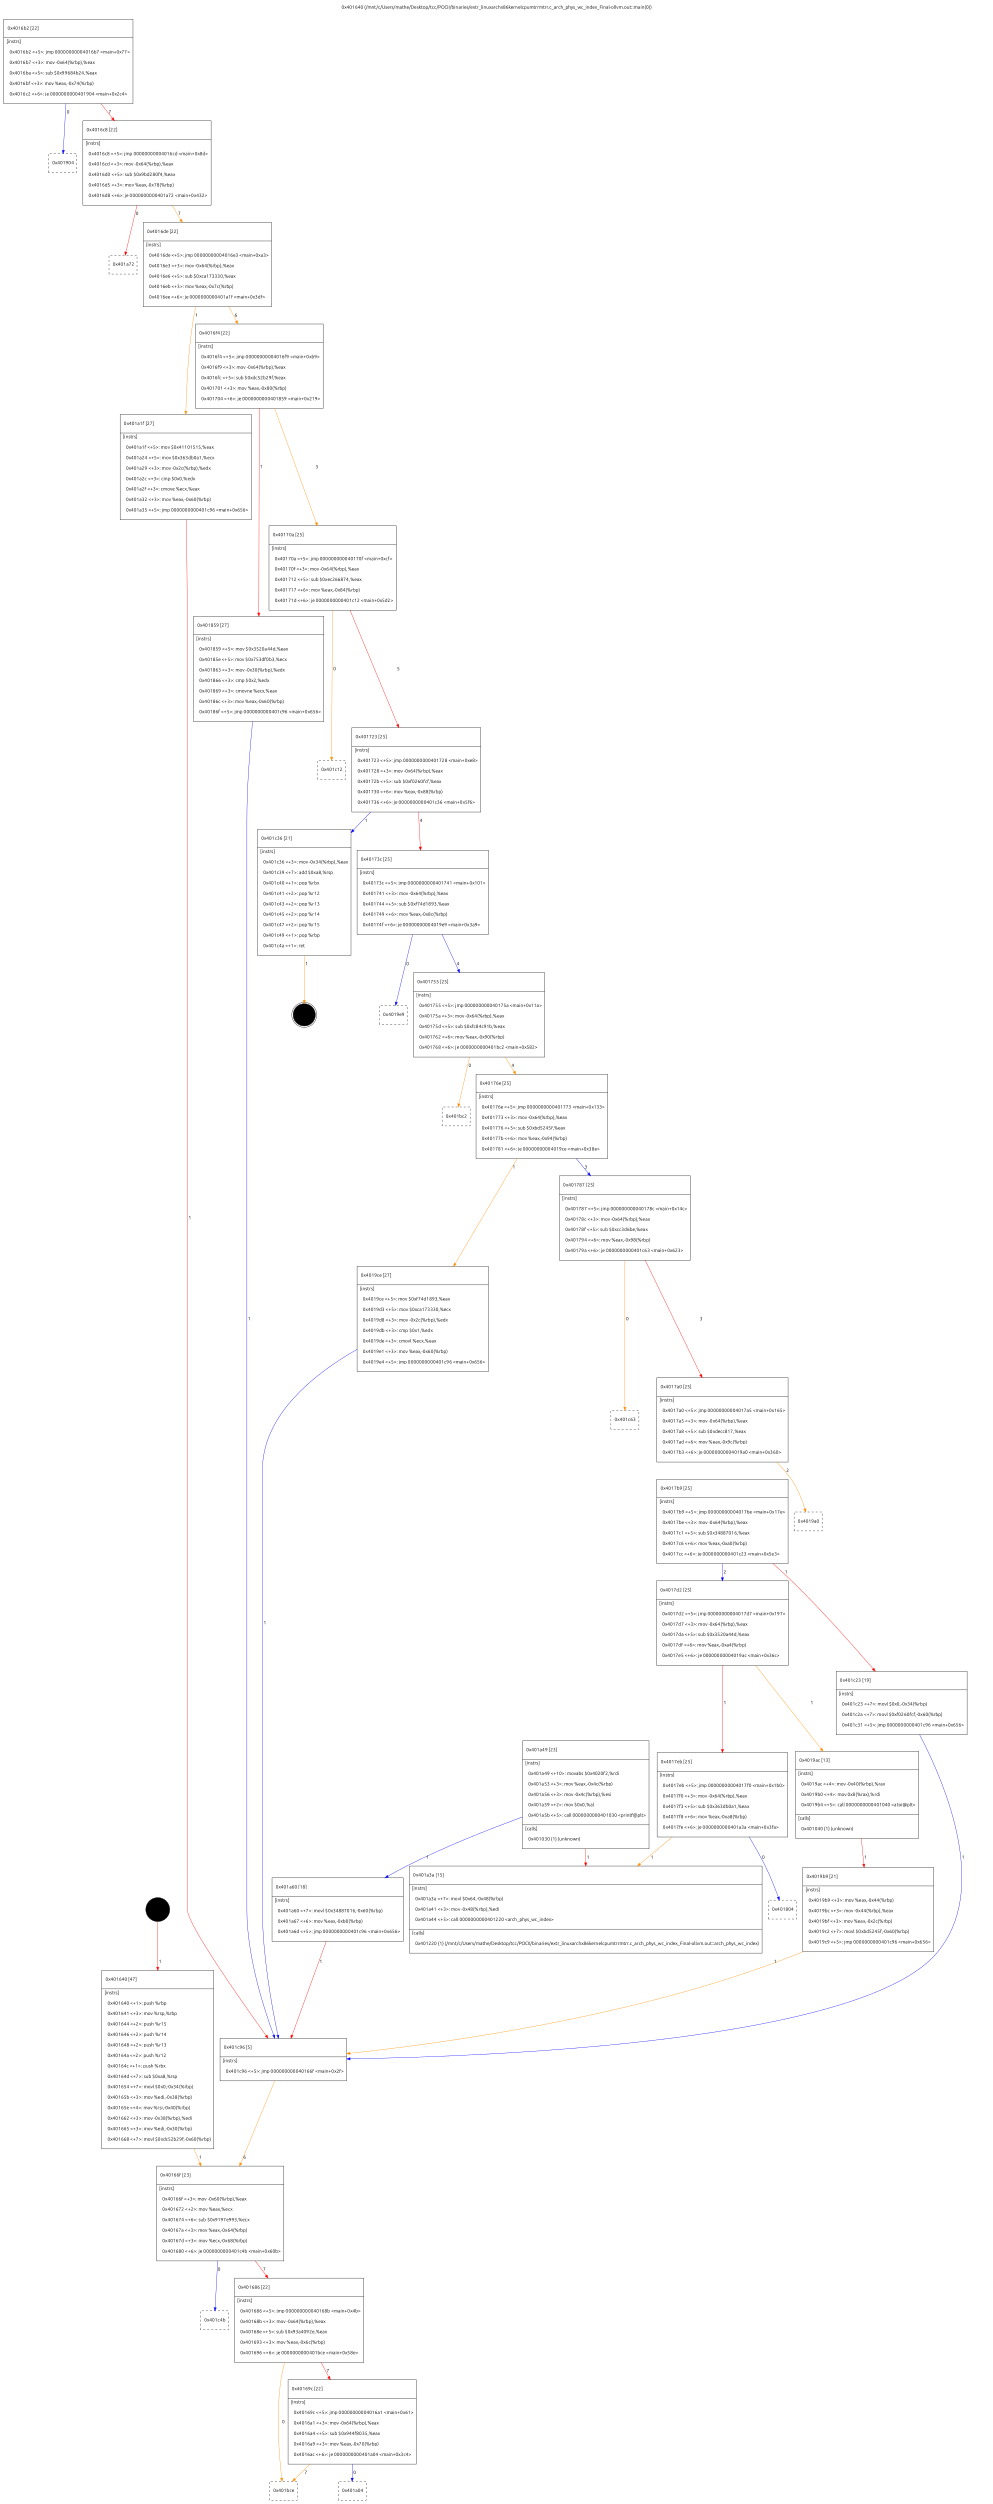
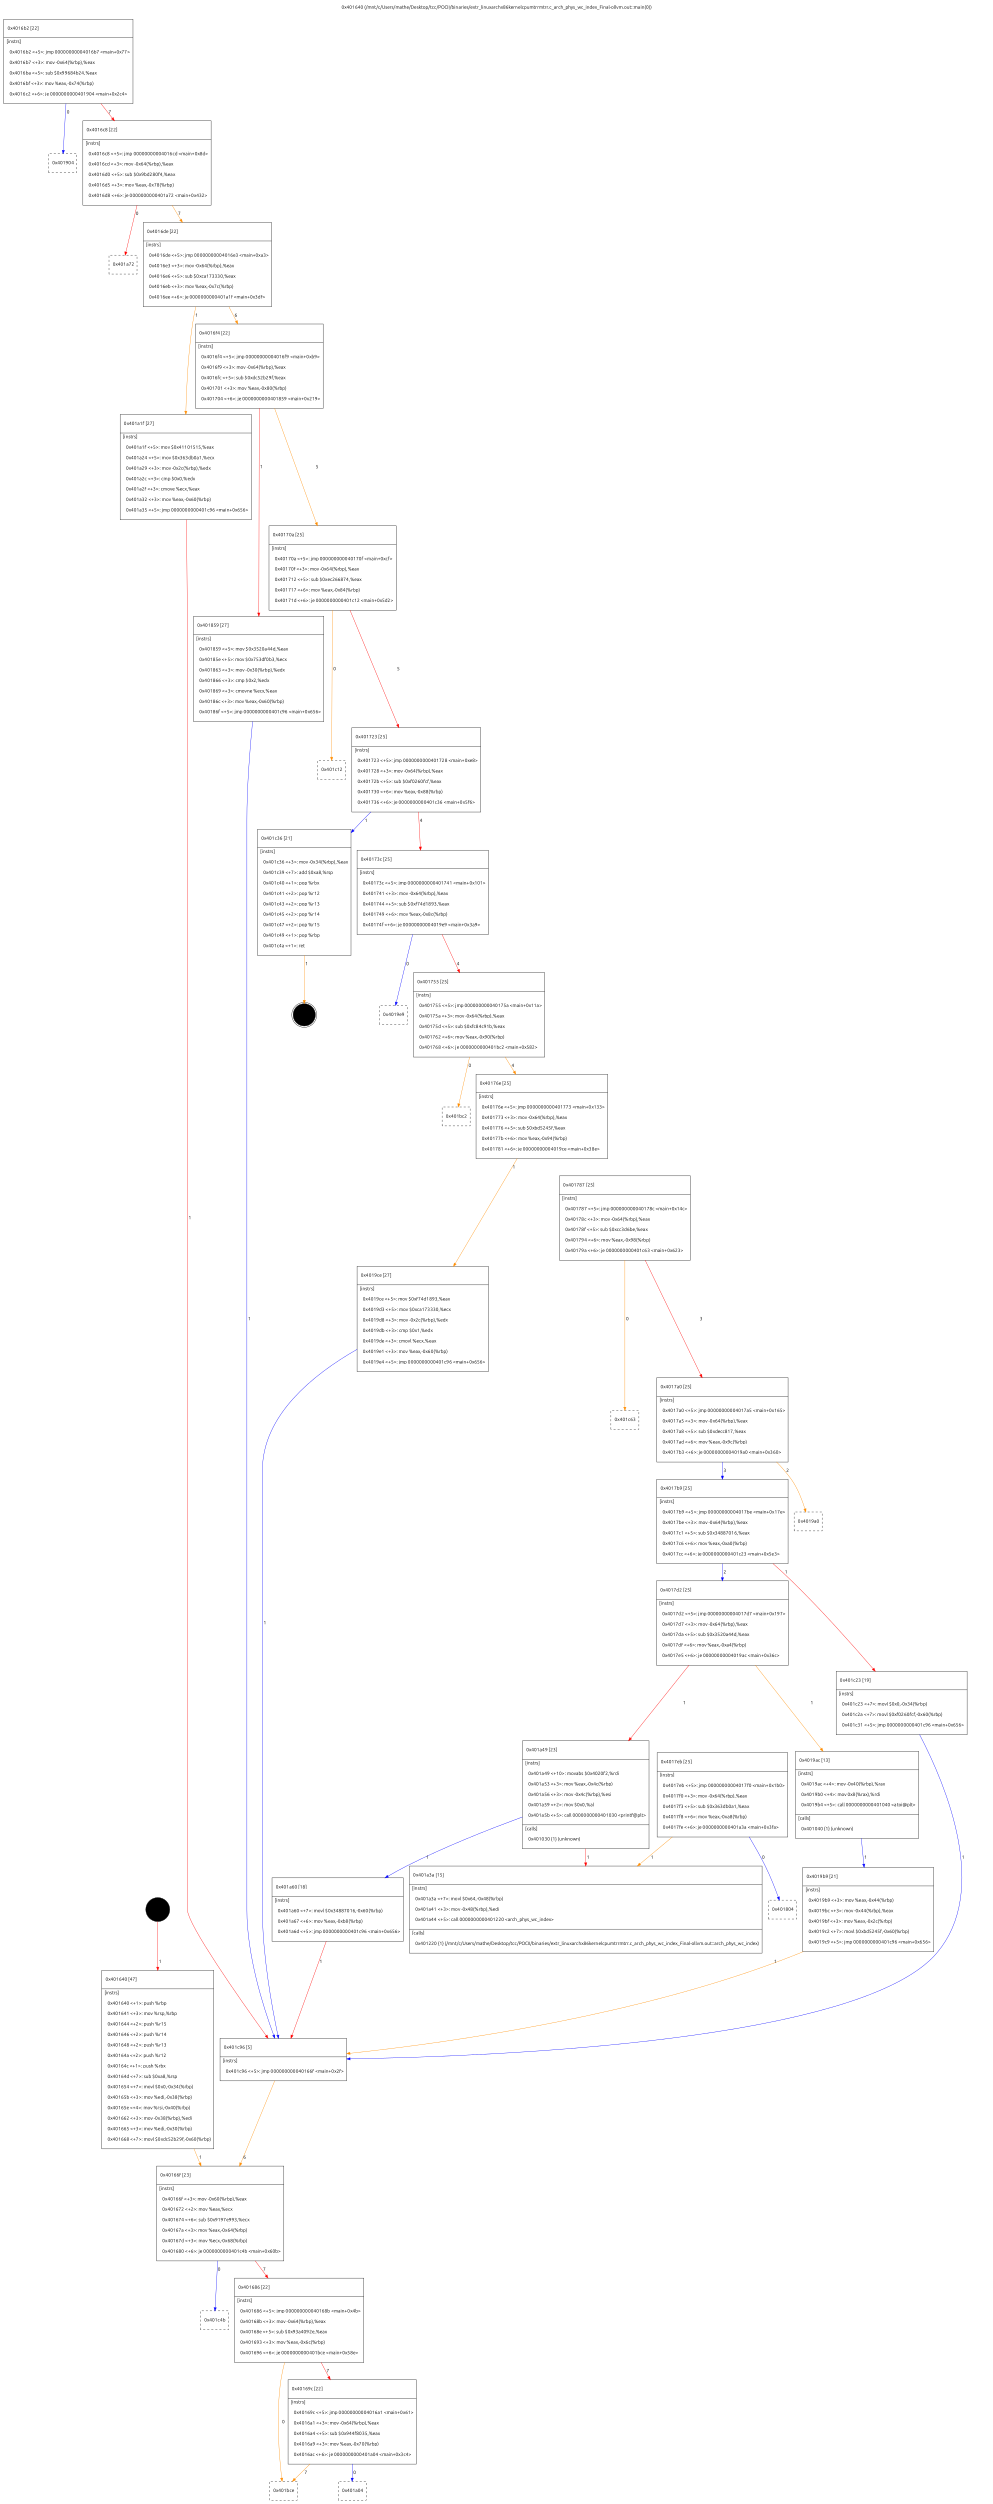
edge "0x40173c [25]" -> "0x401755 [25]": color blue -> red
edge "0x40176e [25]" -> "0x401787 [25]": removed, label "3"
edge "0x4017a0 [25]" -> "0x4017b9 [25]": added, label "3"
edge "0x4017d2 [25]" -> "0x4017eb [25]": now "0x4017d2 [25]" -> "0x401a49 [23]"
edge "0x4019ac [13]" -> "0x4019b9 [21]": color red -> blue
